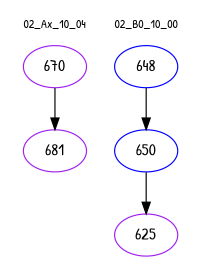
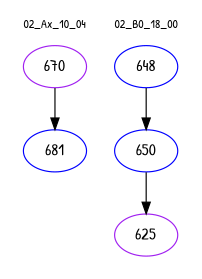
cluster "02_B0_10_00": label "02_B0_10_00" -> "02_B0_18_00"
node "681": color purple -> blue
